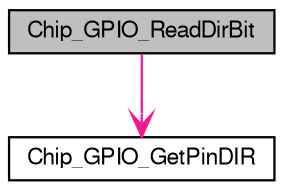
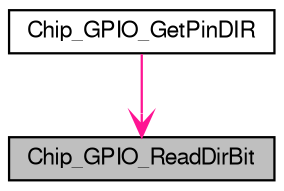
edge "Chip_GPIO_ReadDirBit" -> "Chip_GPIO_GetPinDIR": reversed
